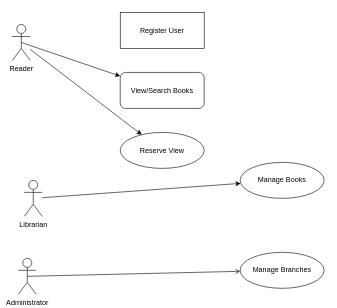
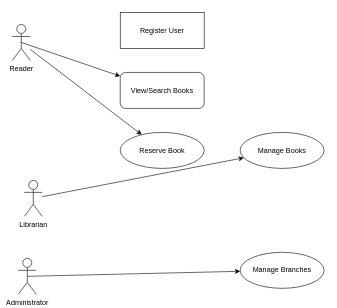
node "Reserve View": label "Reserve View" -> "Reserve Book"
node "Manage Books": moved (282, 180) -> (282, 150)
edge "Administrator" -> "Manage Branches": arrowhead open -> classic
